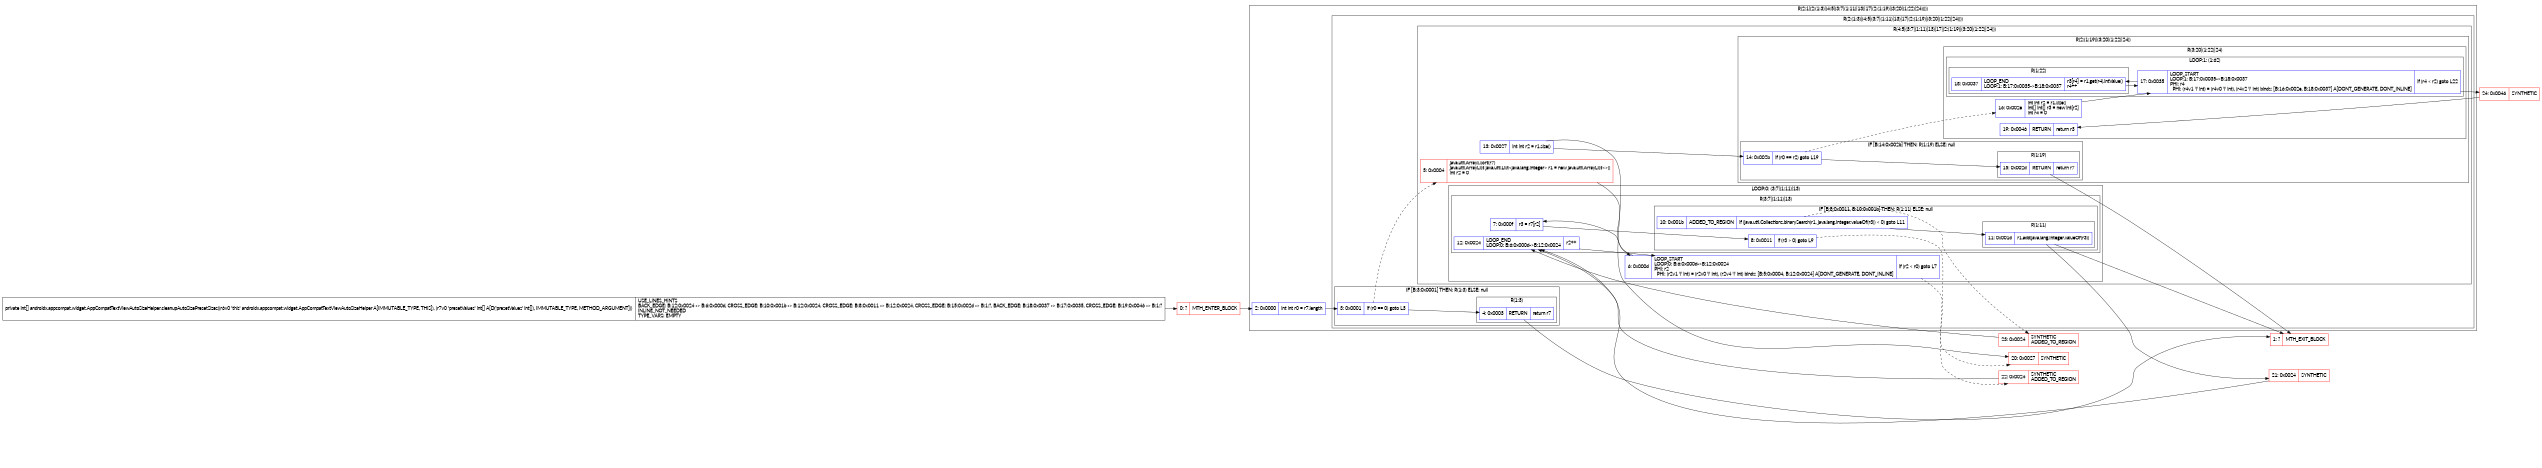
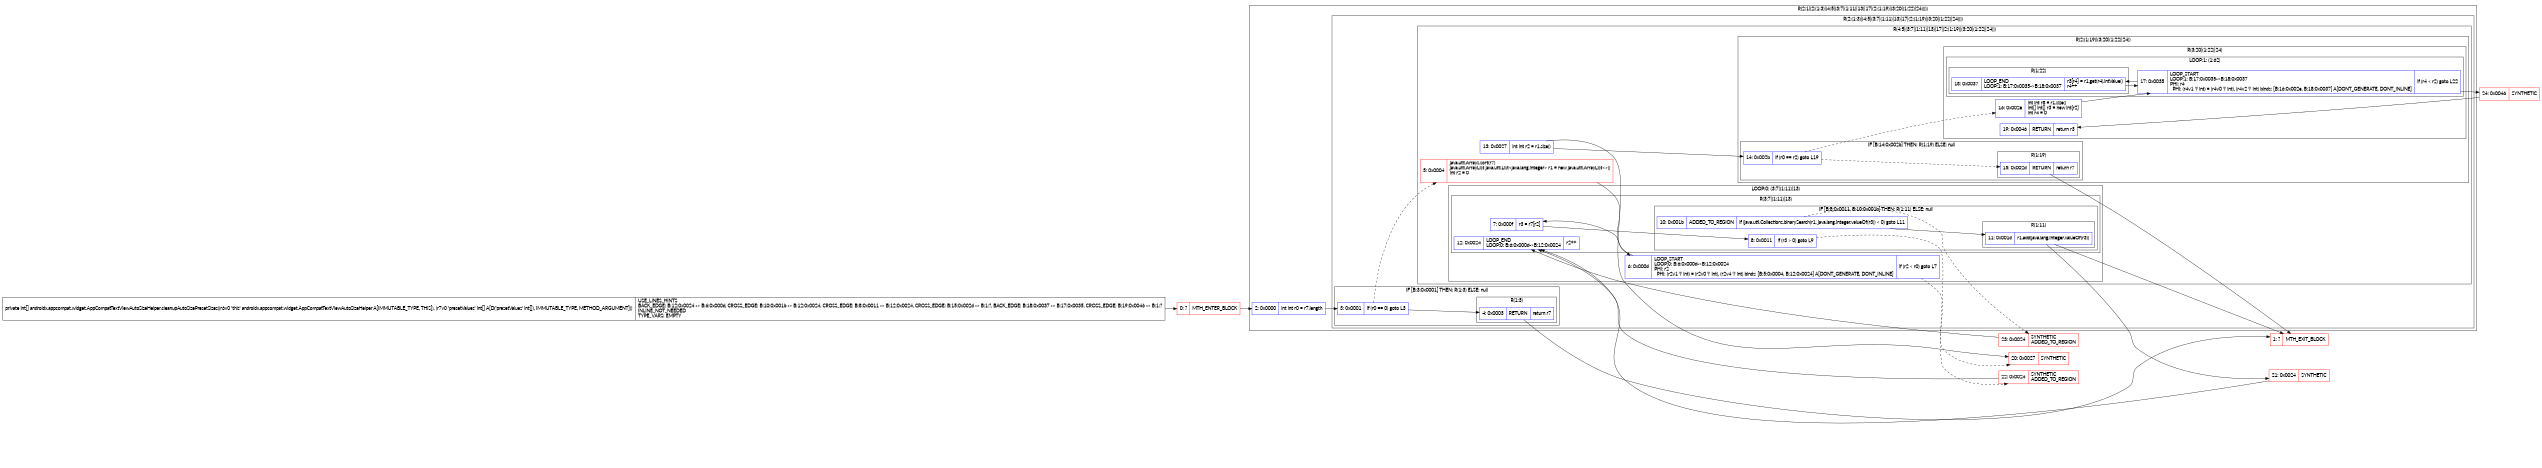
node "16: 0x002e": text "int int r2 = r1.size()" -> "int int r8 = r1.size()"
edge "14: 0x002b" -> "15: 0x002d": style solid -> dashed
edge "12: 0x0024" -> "6: 0x000d": removed
